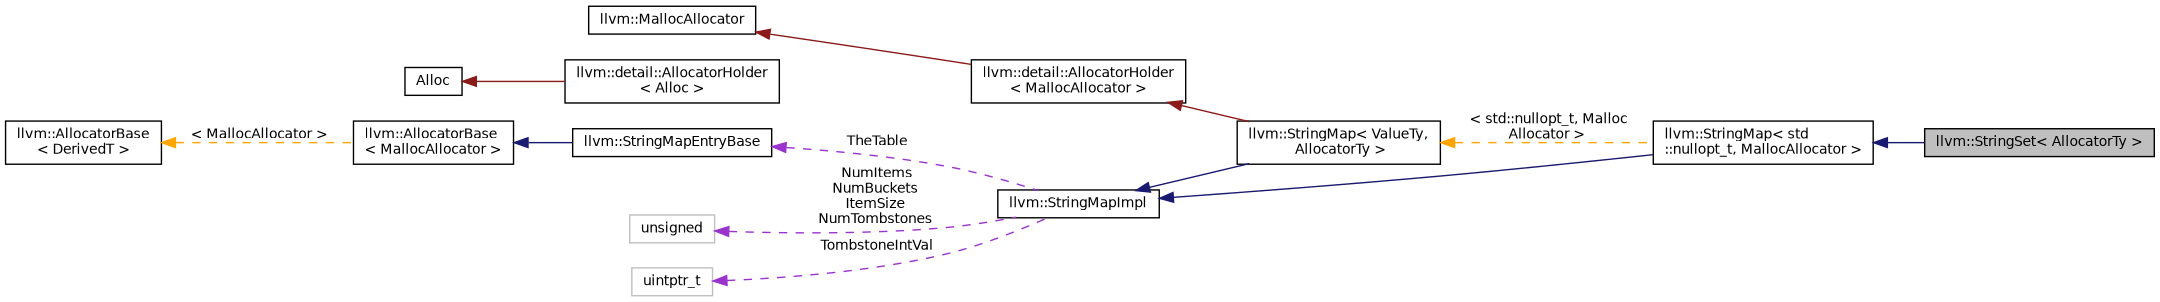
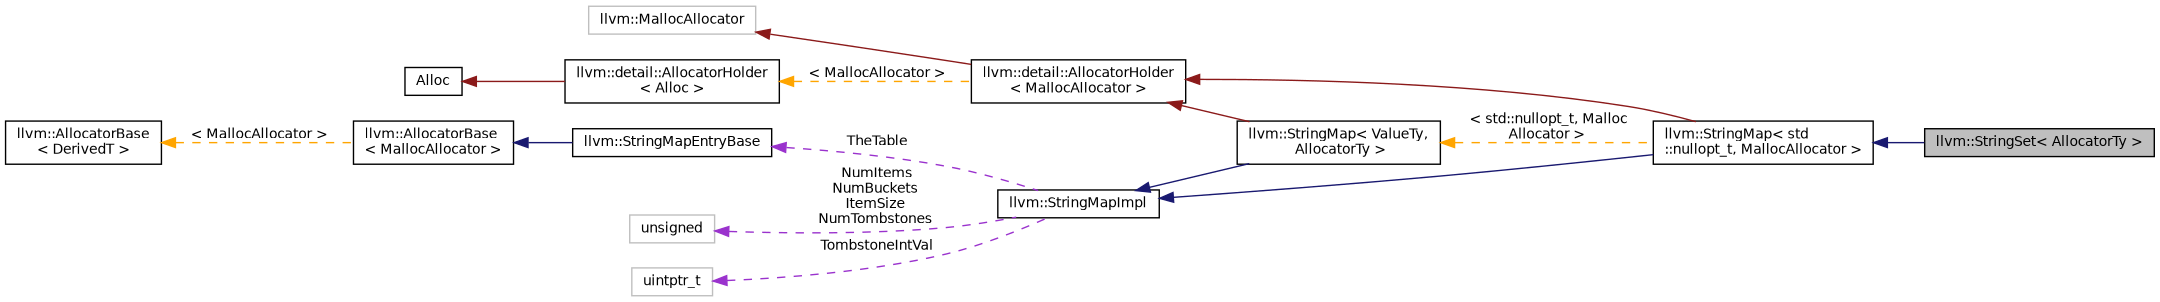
node "llvm::MallocAllocator": color black -> grey75
edge "llvm::detail::AllocatorHolder < MallocAllocator >" -> "llvm::detail::AllocatorHolder < Alloc >": added, label "< MallocAllocator >"
edge "llvm::StringMap< std ::nullopt_t, MallocAllocator >" -> "llvm::detail::AllocatorHolder < MallocAllocator >": added
